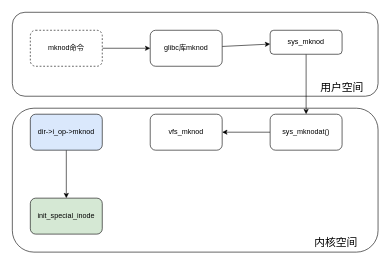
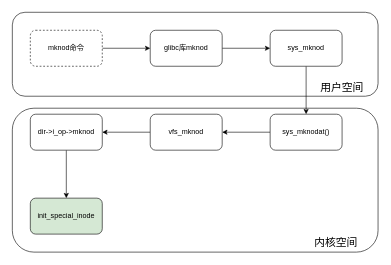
node "sys_mknod": size 72x24 -> 72x36
node "dir->i_op->mknod": fillcolor #dae8fc -> #ffffff
edge "vfs_mknod" -> "dir->i_op->mknod": added
